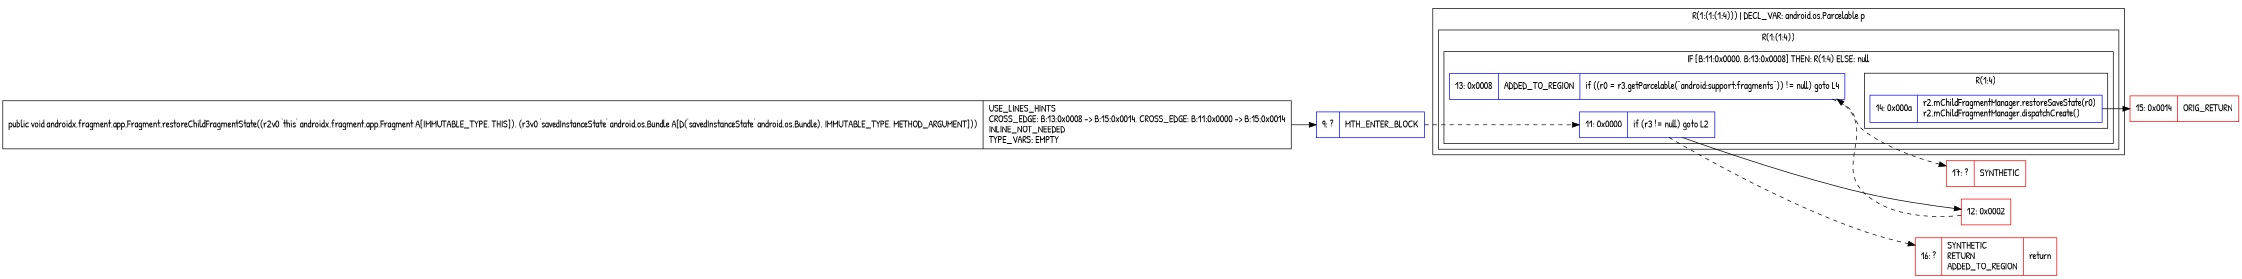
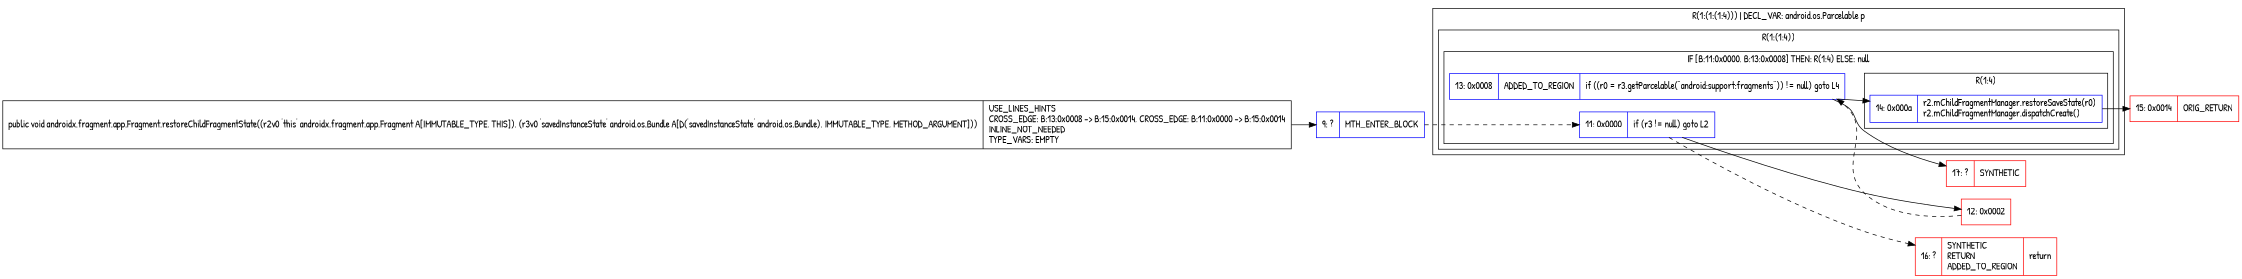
edge "13: 0x0008" -> "14: 0x000a": added
edge "13: 0x0008" -> "17: ?": style dashed -> solid
